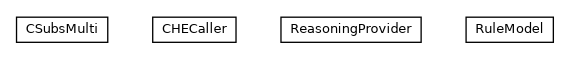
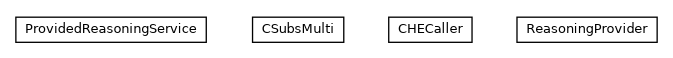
node "ProvidedReasoningService": added
node "RuleModel": removed
